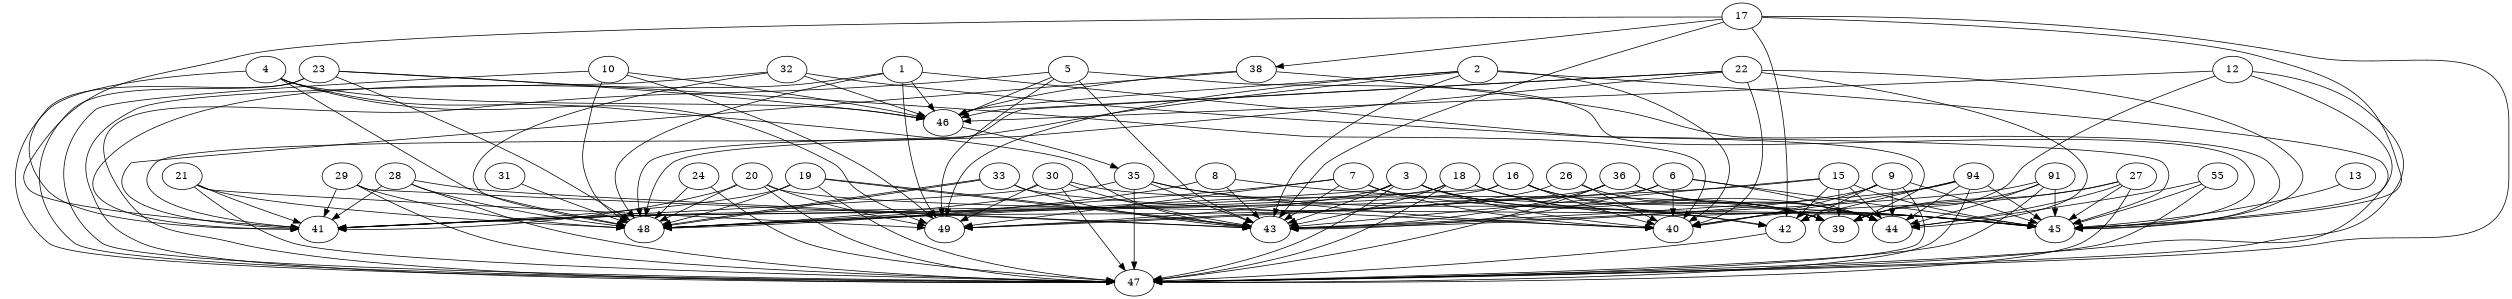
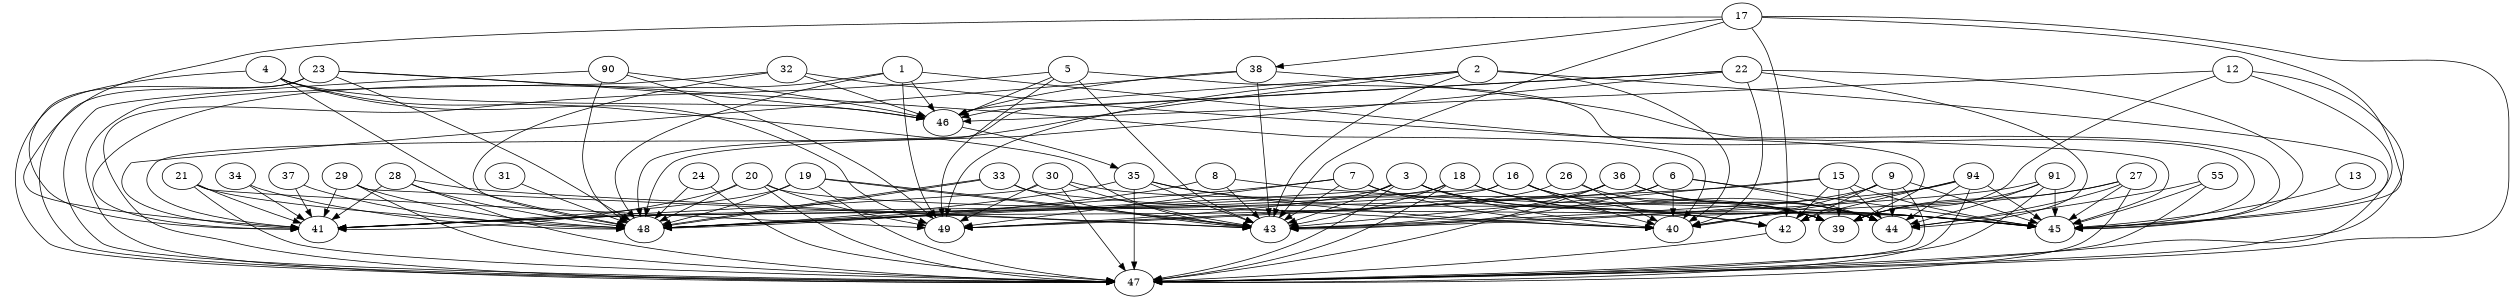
node "10": label "10" -> "90"
edge "38" -> "43": added
node "34": added
node "37": added
